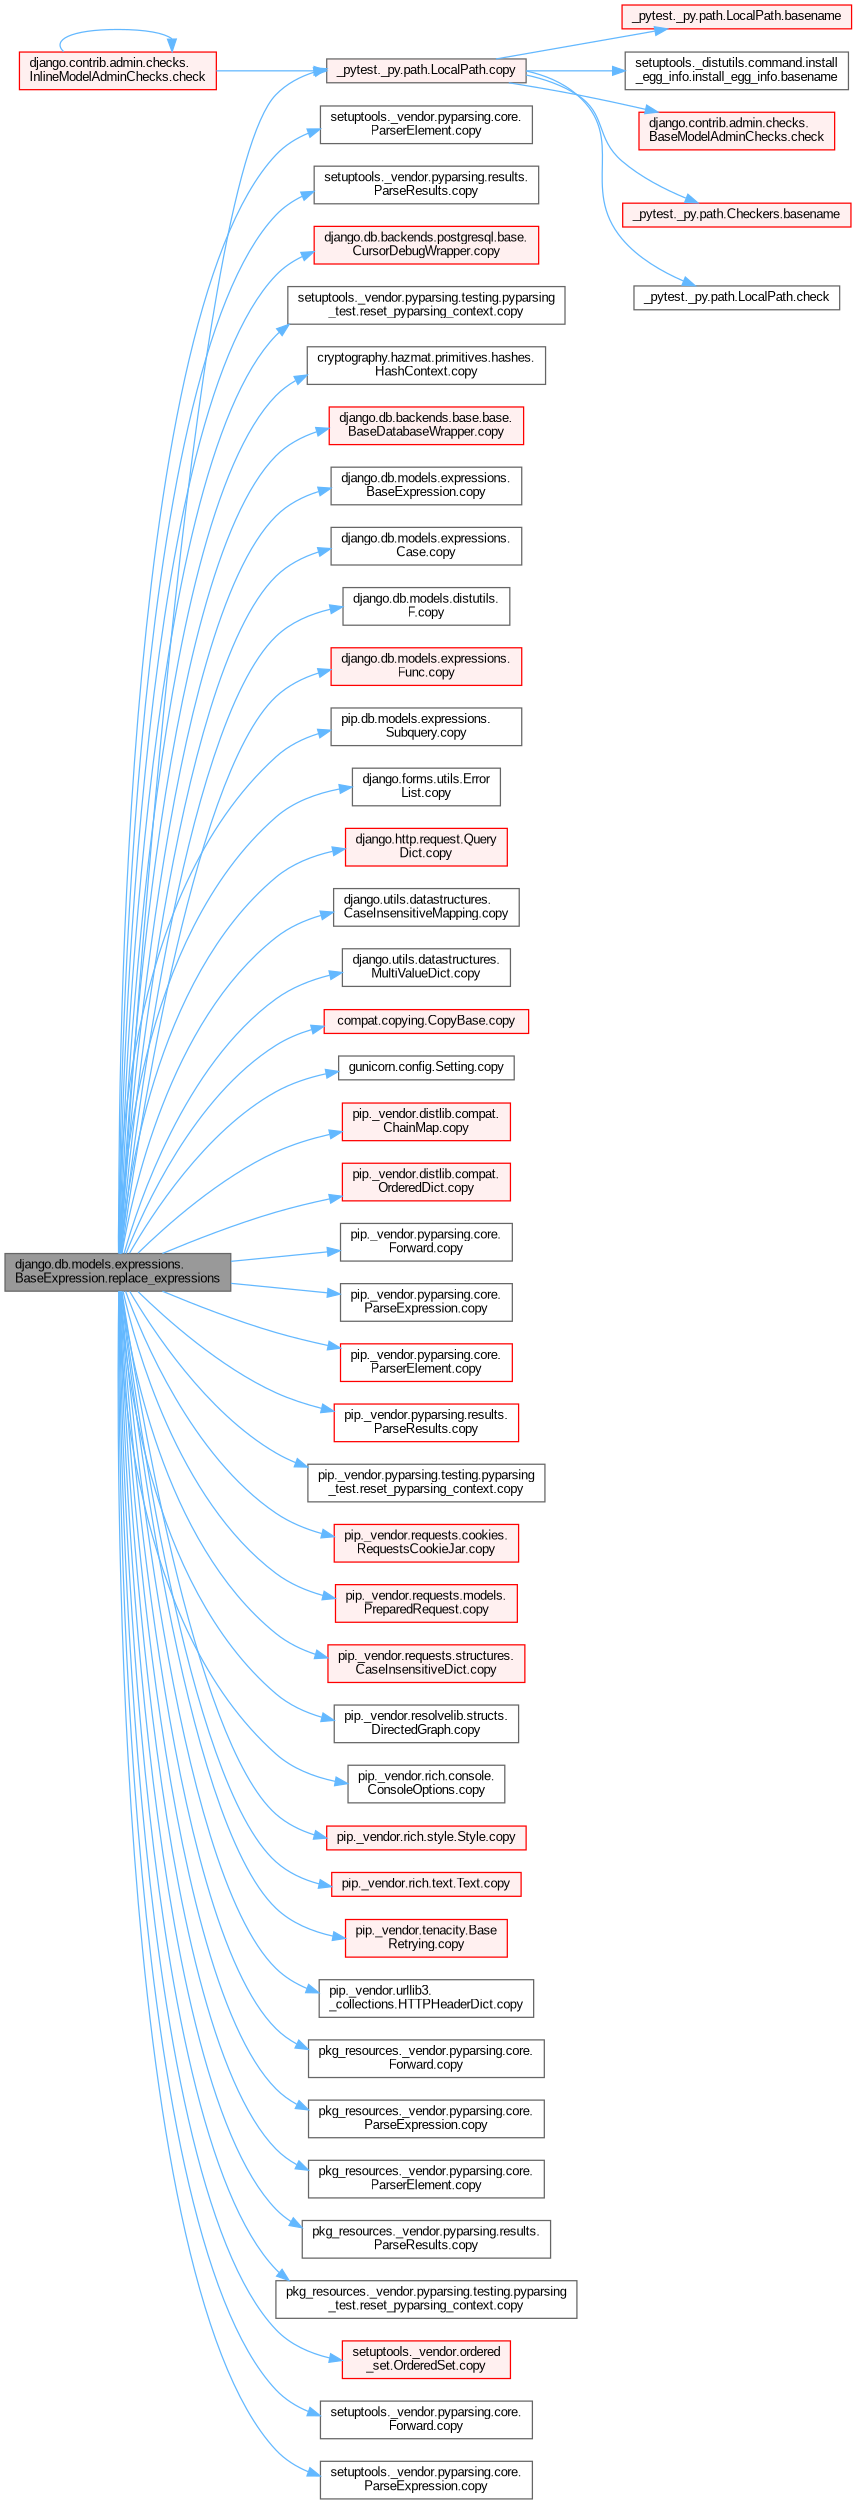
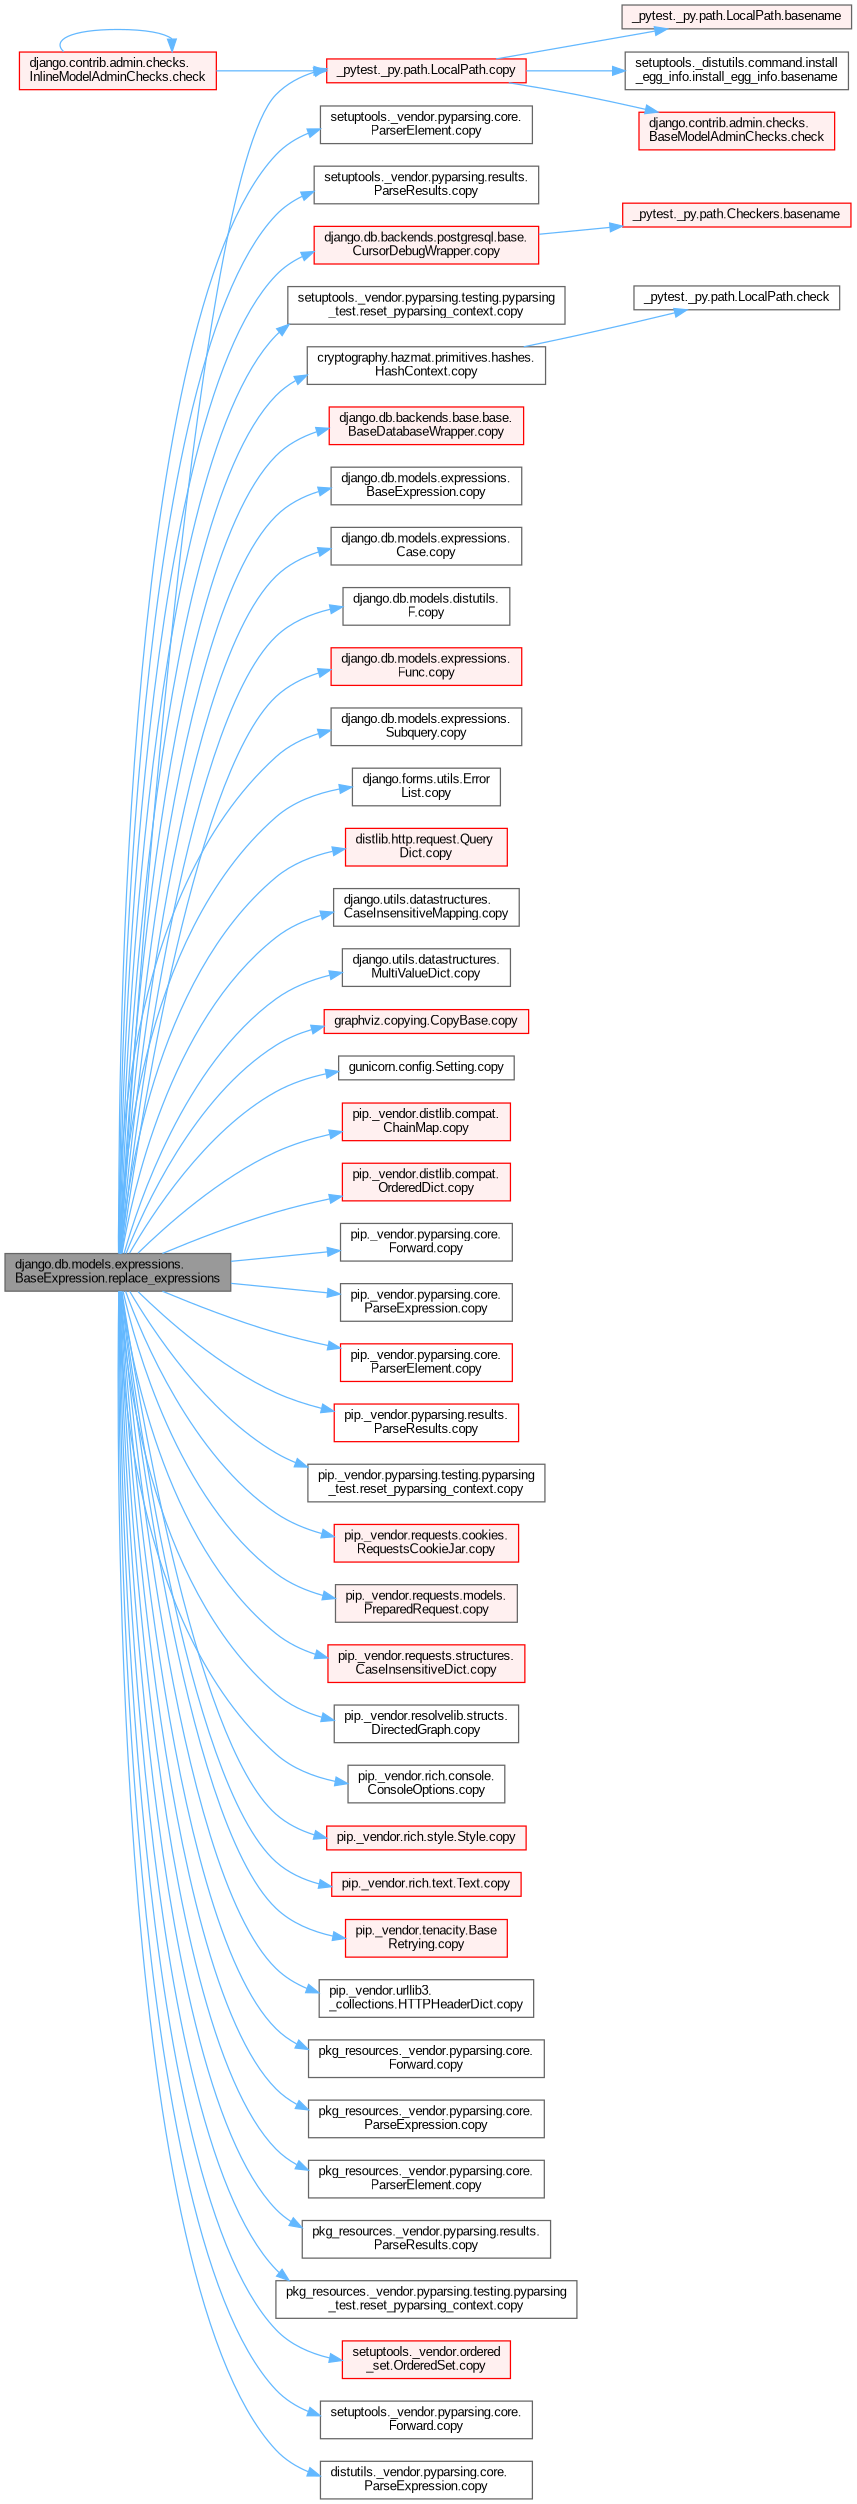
node "_pytest._py.path.LocalPath.basename": color red -> grey40
node "_pytest._py.path.LocalPath.copy": color grey40 -> red
edge "_pytest._py.path.LocalPath.copy" -> "_pytest._py.path.Checkers.basename": now "django.db.backends.postgresql.base. CursorDebugWrapper.copy" -> "_pytest._py.path.Checkers.basename"
edge "_pytest._py.path.LocalPath.copy" -> "_pytest._py.path.LocalPath.check": now "cryptography.hazmat.primitives.hashes. HashContext.copy" -> "_pytest._py.path.LocalPath.check"
node "pip.db.models.expressions. Subquery.copy": label "pip.db.models.expressions. Subquery.copy" -> "django.db.models.expressions. Subquery.copy"
node "django.http.request.Query Dict.copy": label "django.http.request.Query Dict.copy" -> "distlib.http.request.Query Dict.copy"
node "compat.copying.CopyBase.copy": label "compat.copying.CopyBase.copy" -> "graphviz.copying.CopyBase.copy"
node "pip._vendor.requests.models. PreparedRequest.copy": color red -> grey40
node "setuptools._vendor.pyparsing.core. ParseExpression.copy": label "setuptools._vendor.pyparsing.core. ParseExpression.copy" -> "distutils._vendor.pyparsing.core. ParseExpression.copy"
